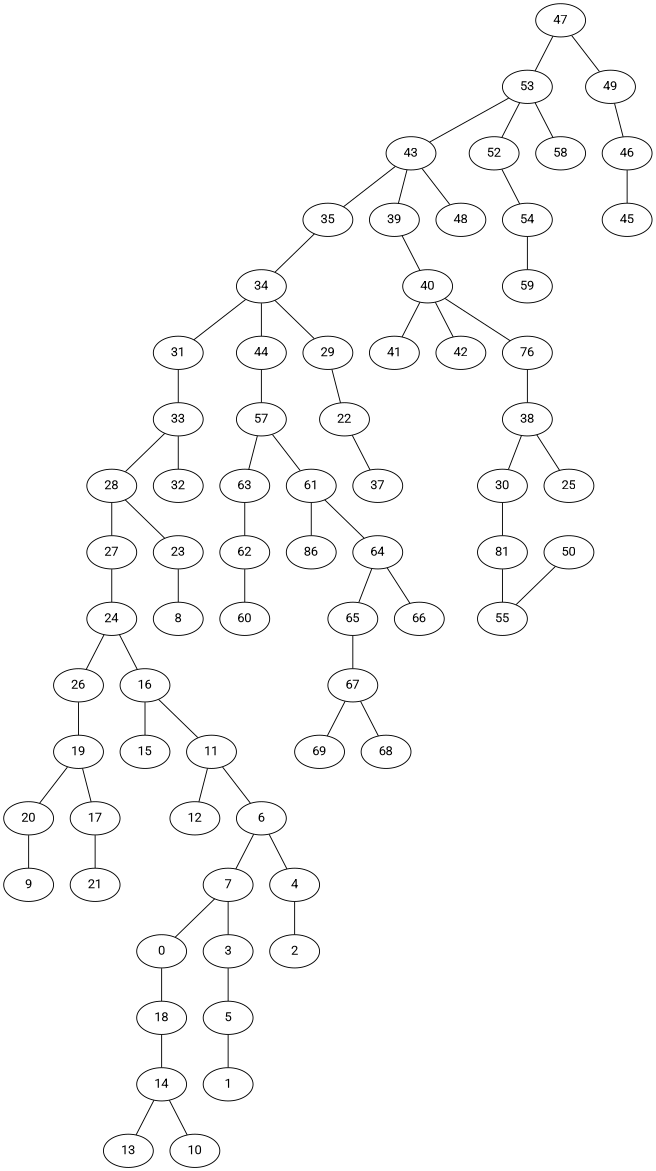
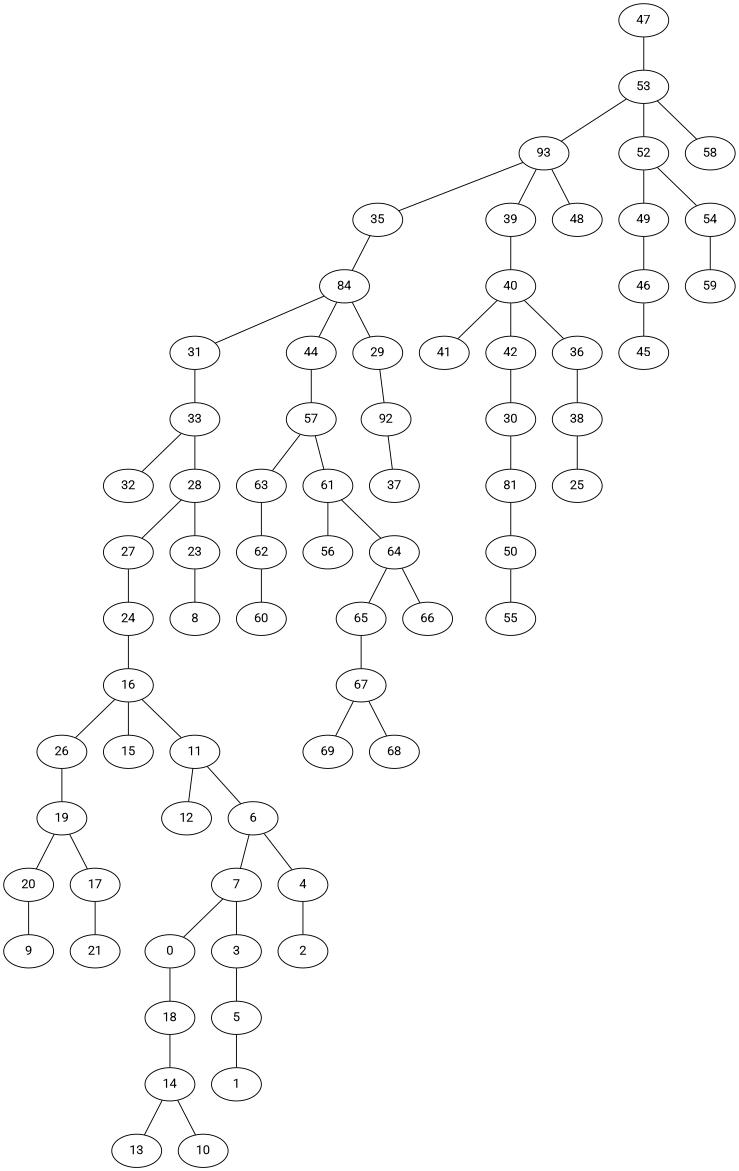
edge "47" -- "49": now "52" -- "49"
node "43": label "43" -> "93"
node "34": label "34" -> "84"
node "76": label "76" -> "36"
node "22": label "22" -> "92"
edge "38" -- "30": now "42" -- "30"
node "86": label "86" -> "56"
edge "81" -- "55": now "81" -- "50"
edge "24" -- "26": now "16" -- "26"
